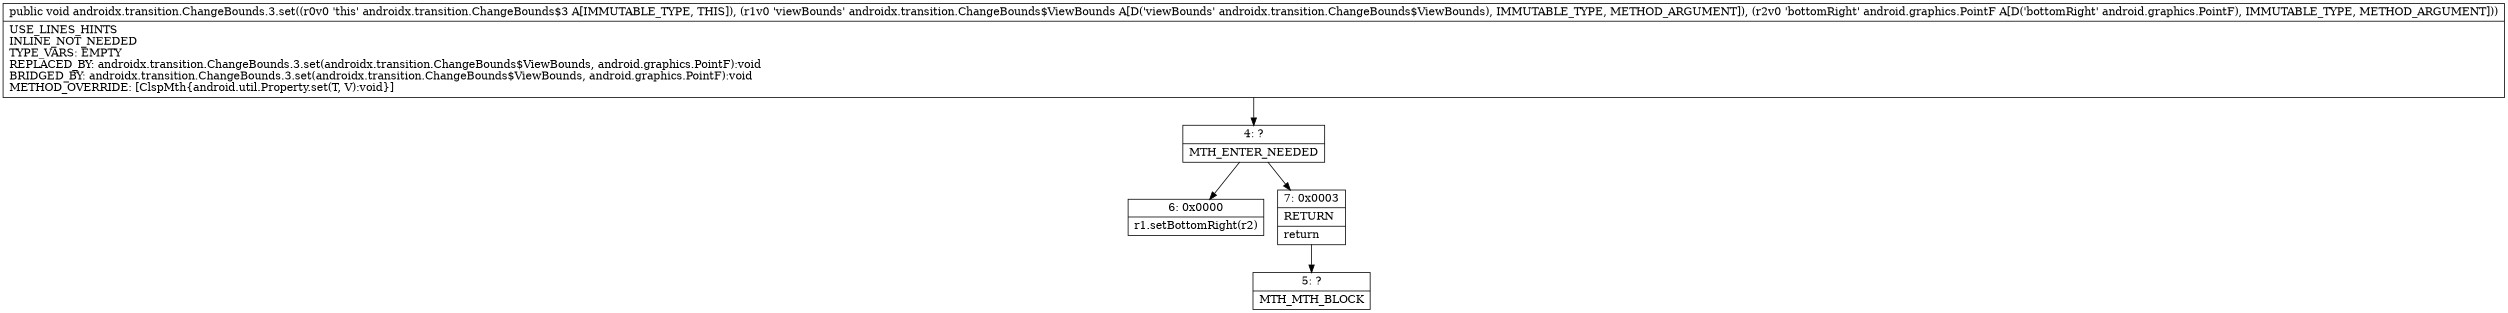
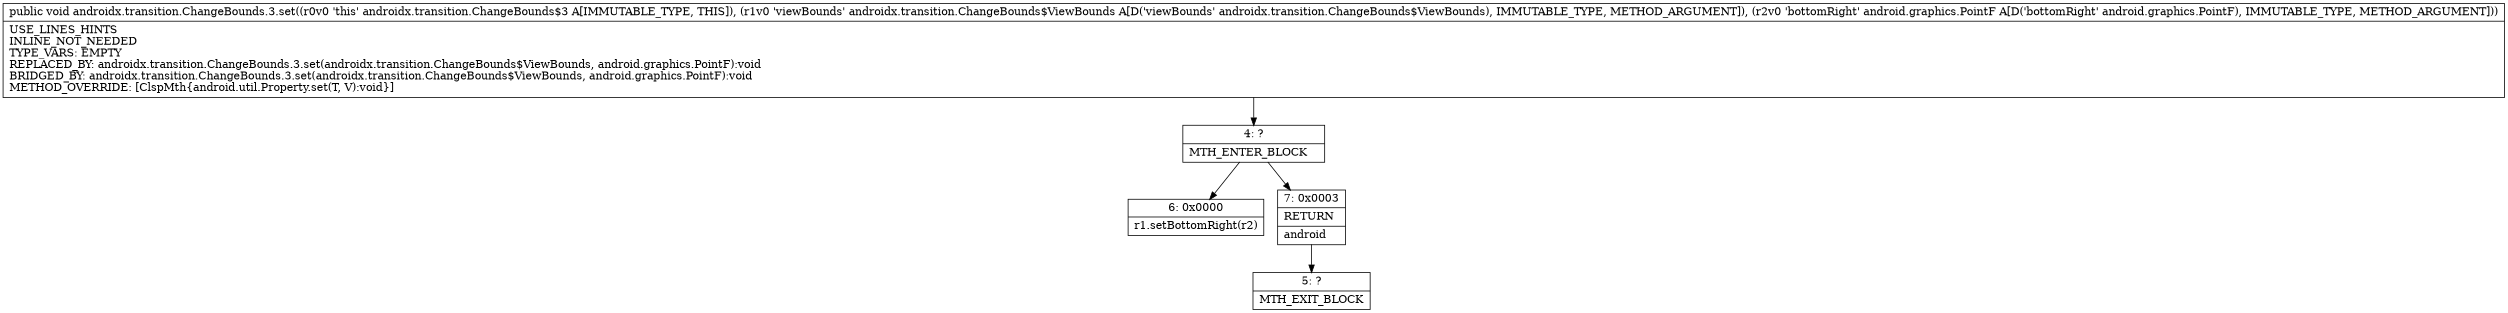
node "4: ?": text "MTH_ENTER_NEEDED" -> "MTH_ENTER_BLOCK"
node "7: 0x0003": text "return" -> "android"
node "5: ?": text "MTH_MTH_BLOCK" -> "MTH_EXIT_BLOCK"
